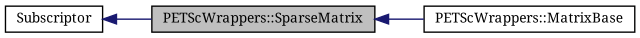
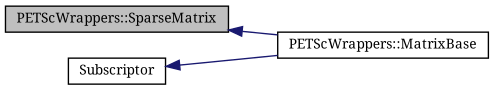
edge "PETScWrappers::SparseMatrix" -> "Subscriptor": now "PETScWrappers::MatrixBase" -> "Subscriptor"
